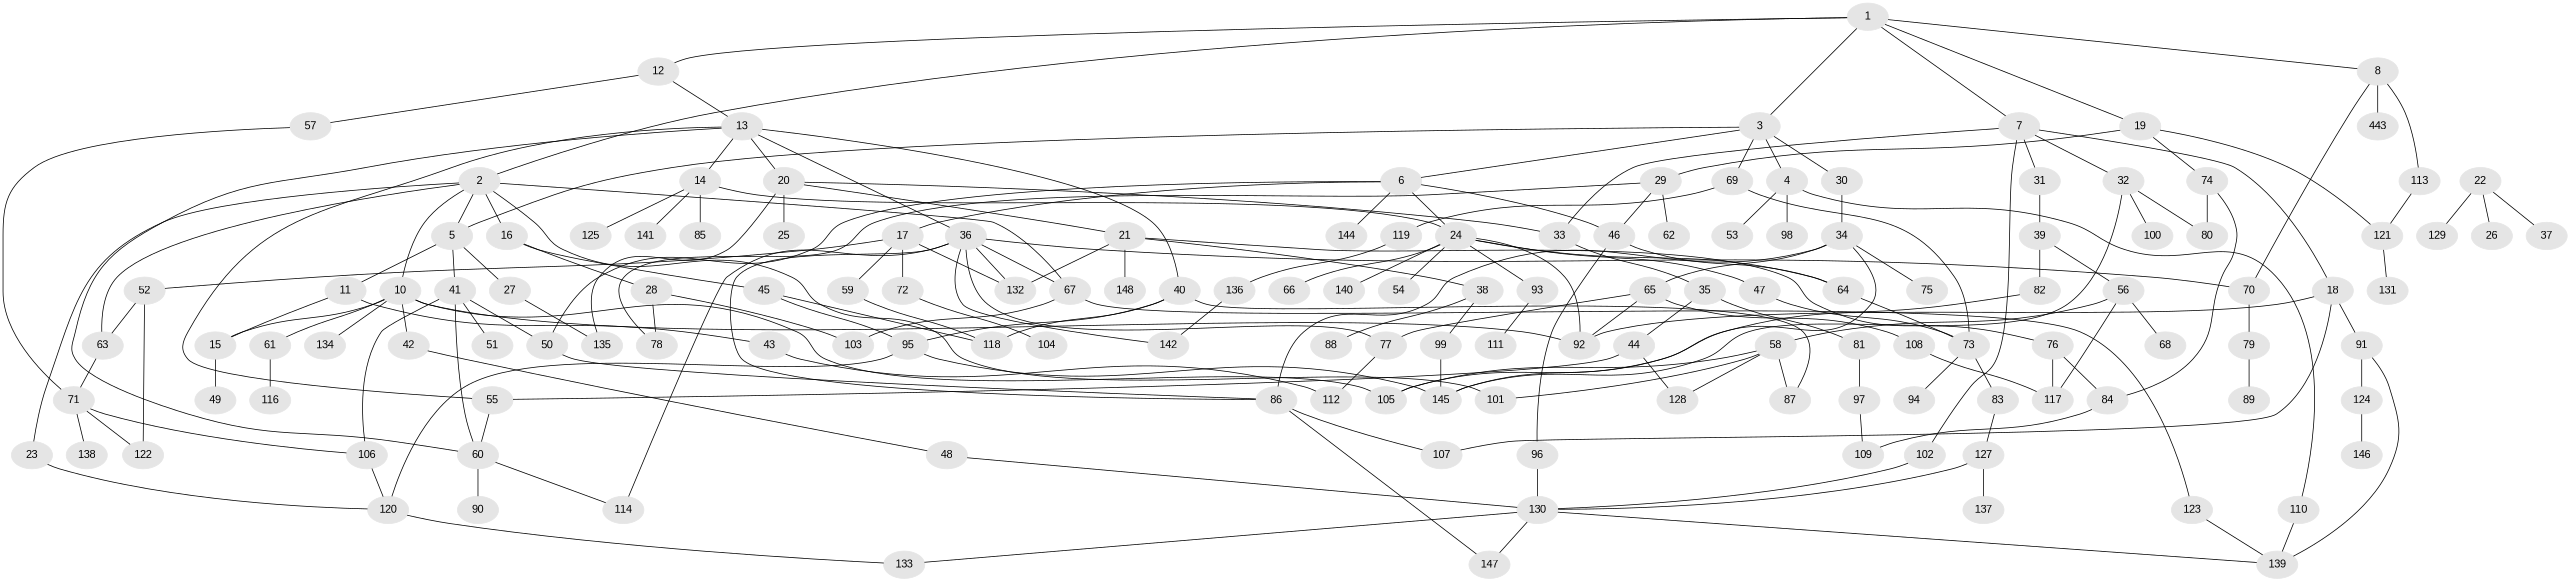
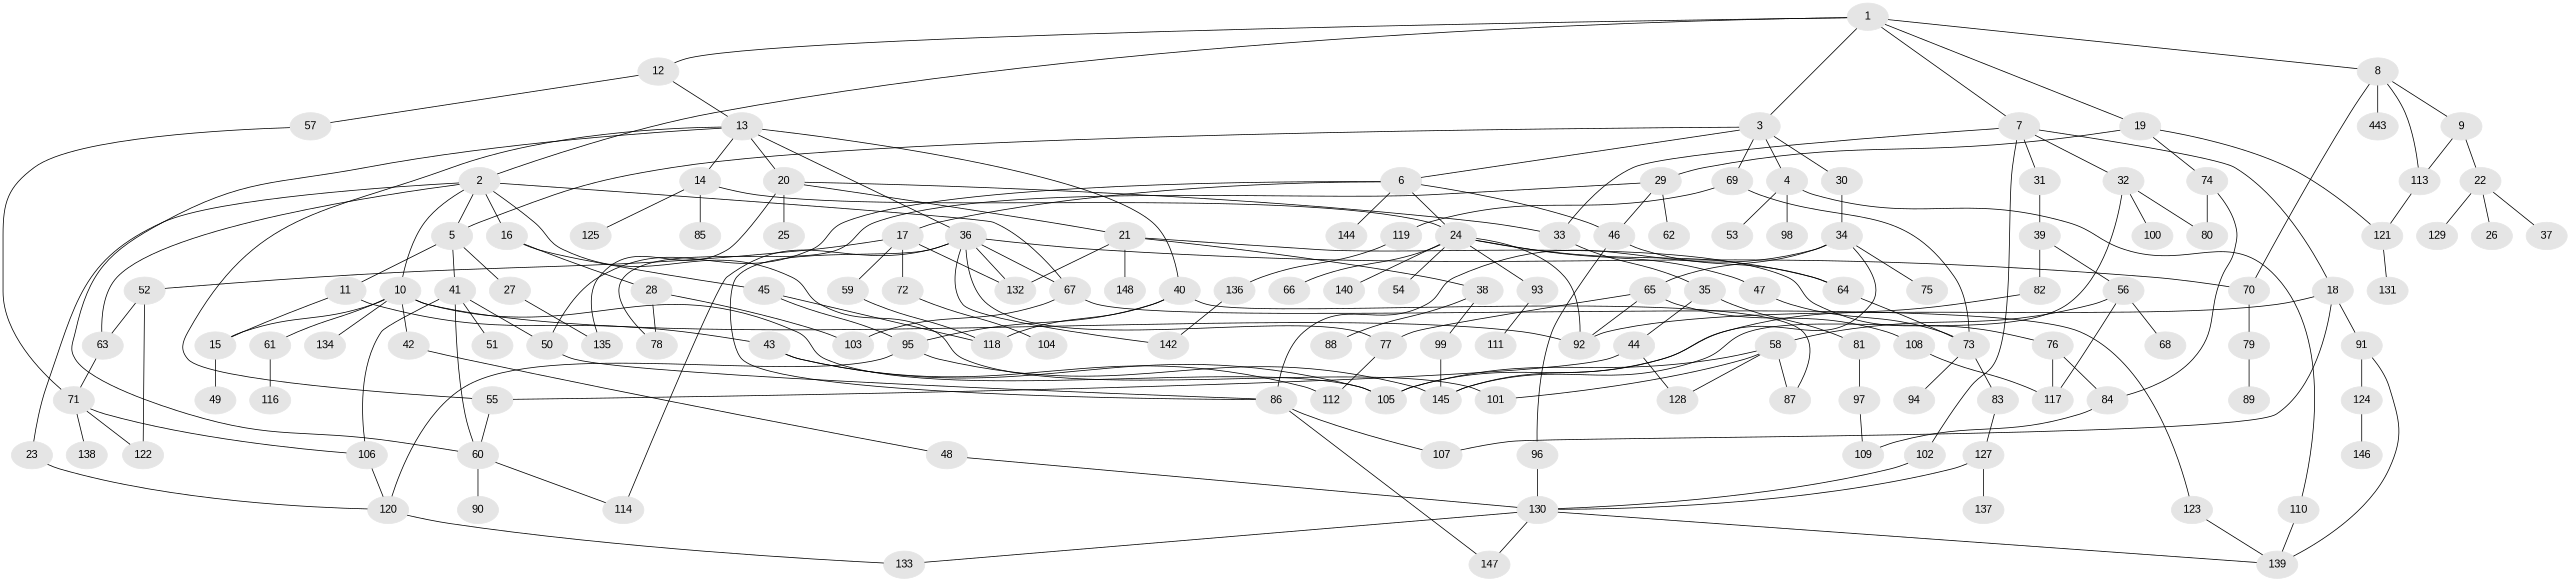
node "9": added
node "141": removed
edge "43" -- "105": added
